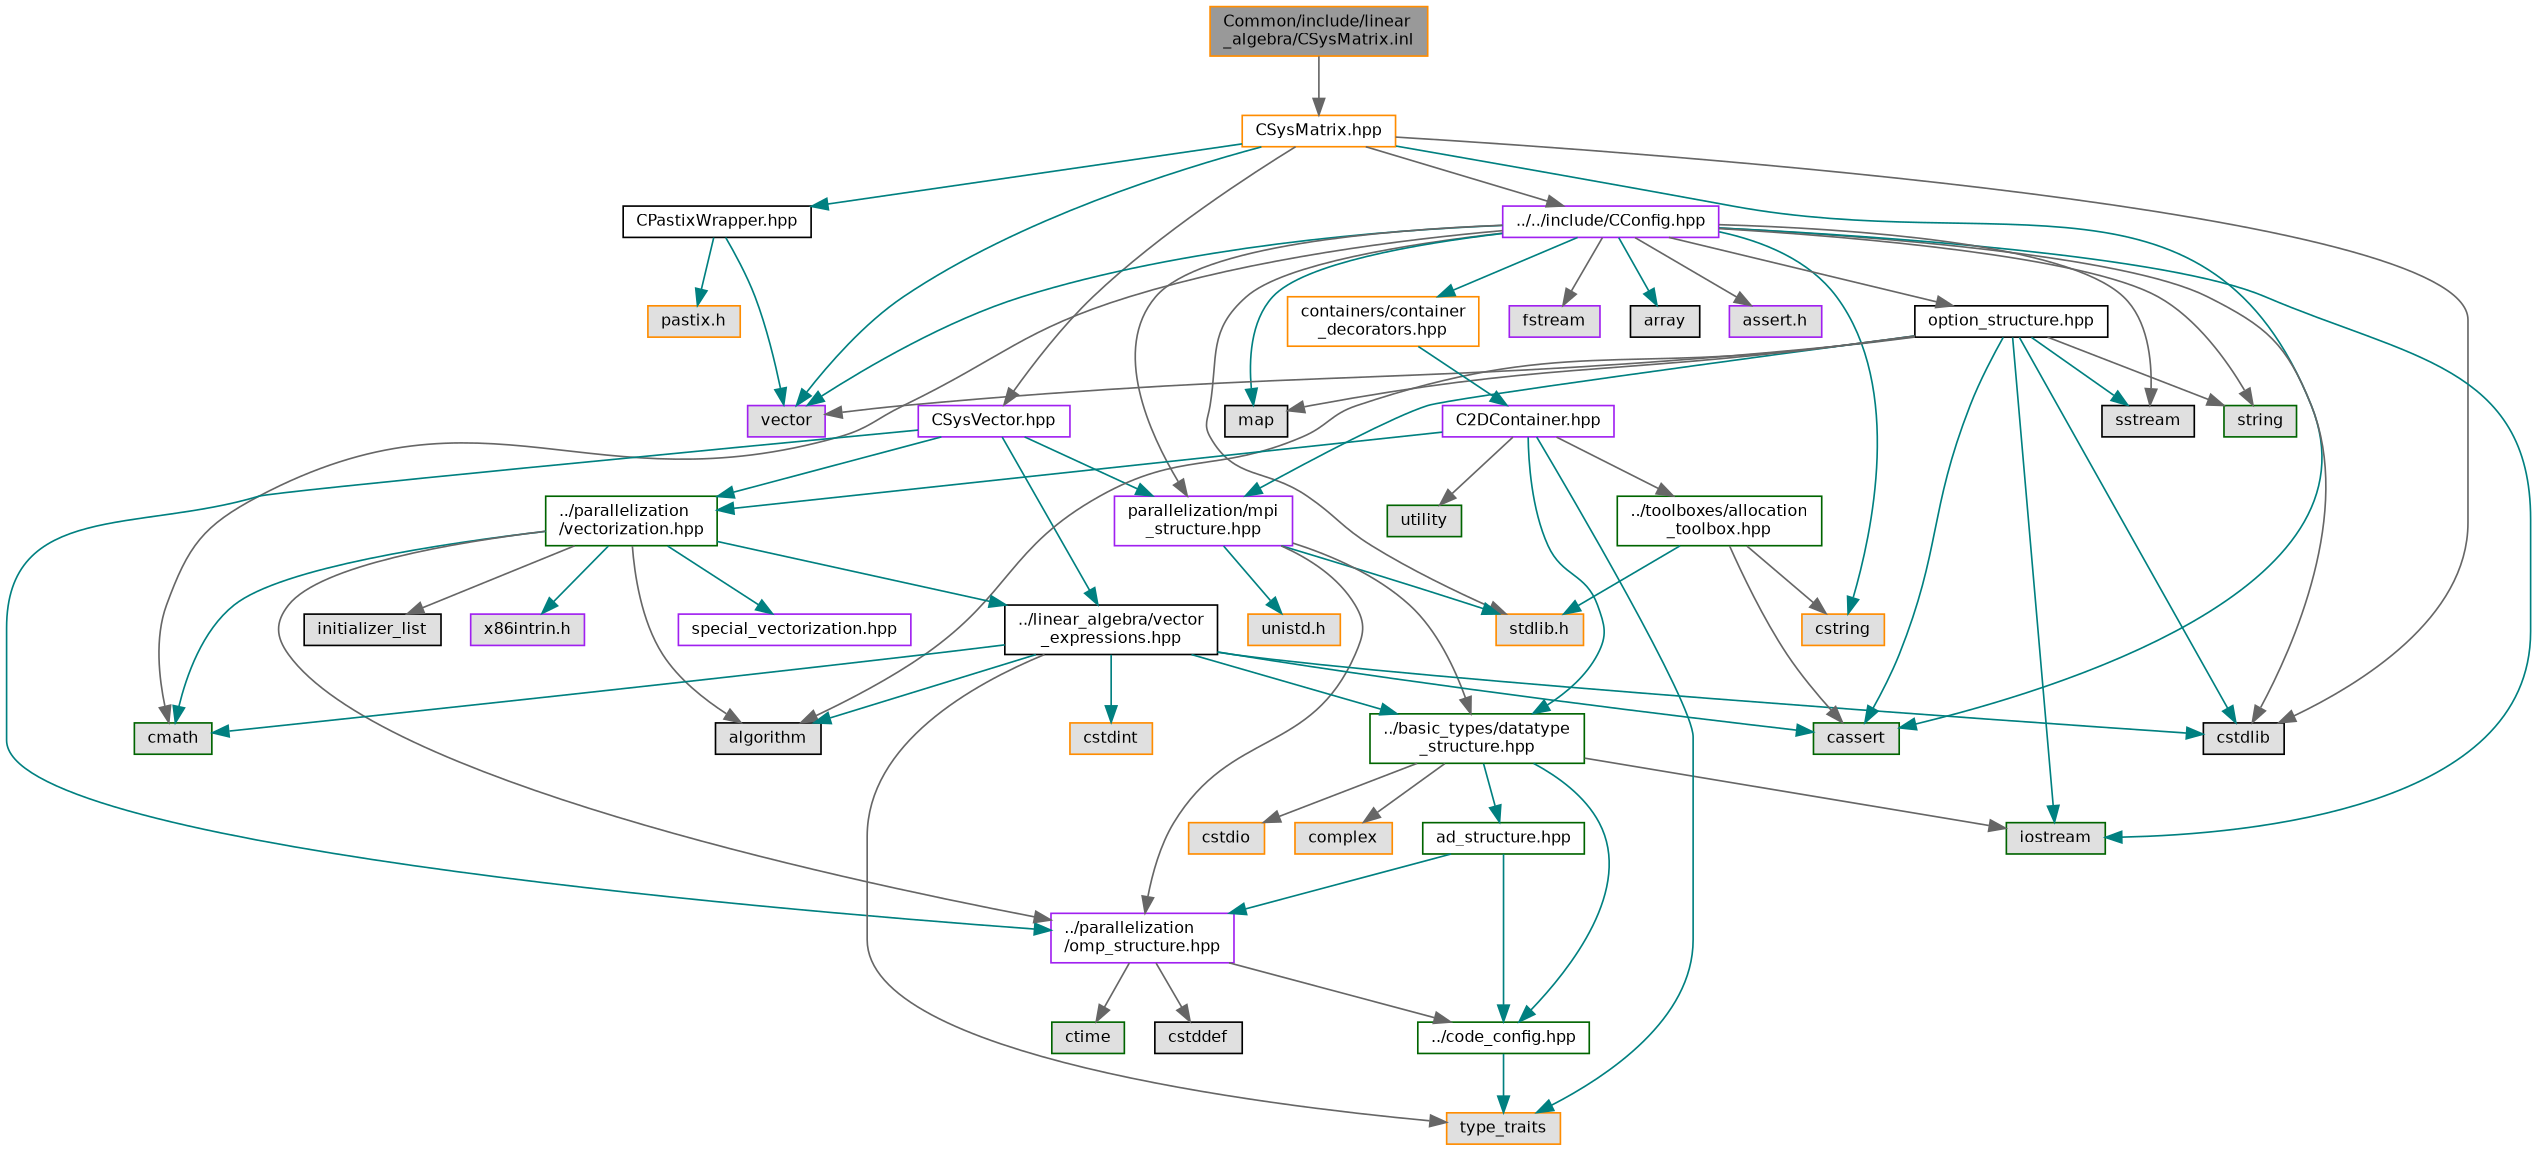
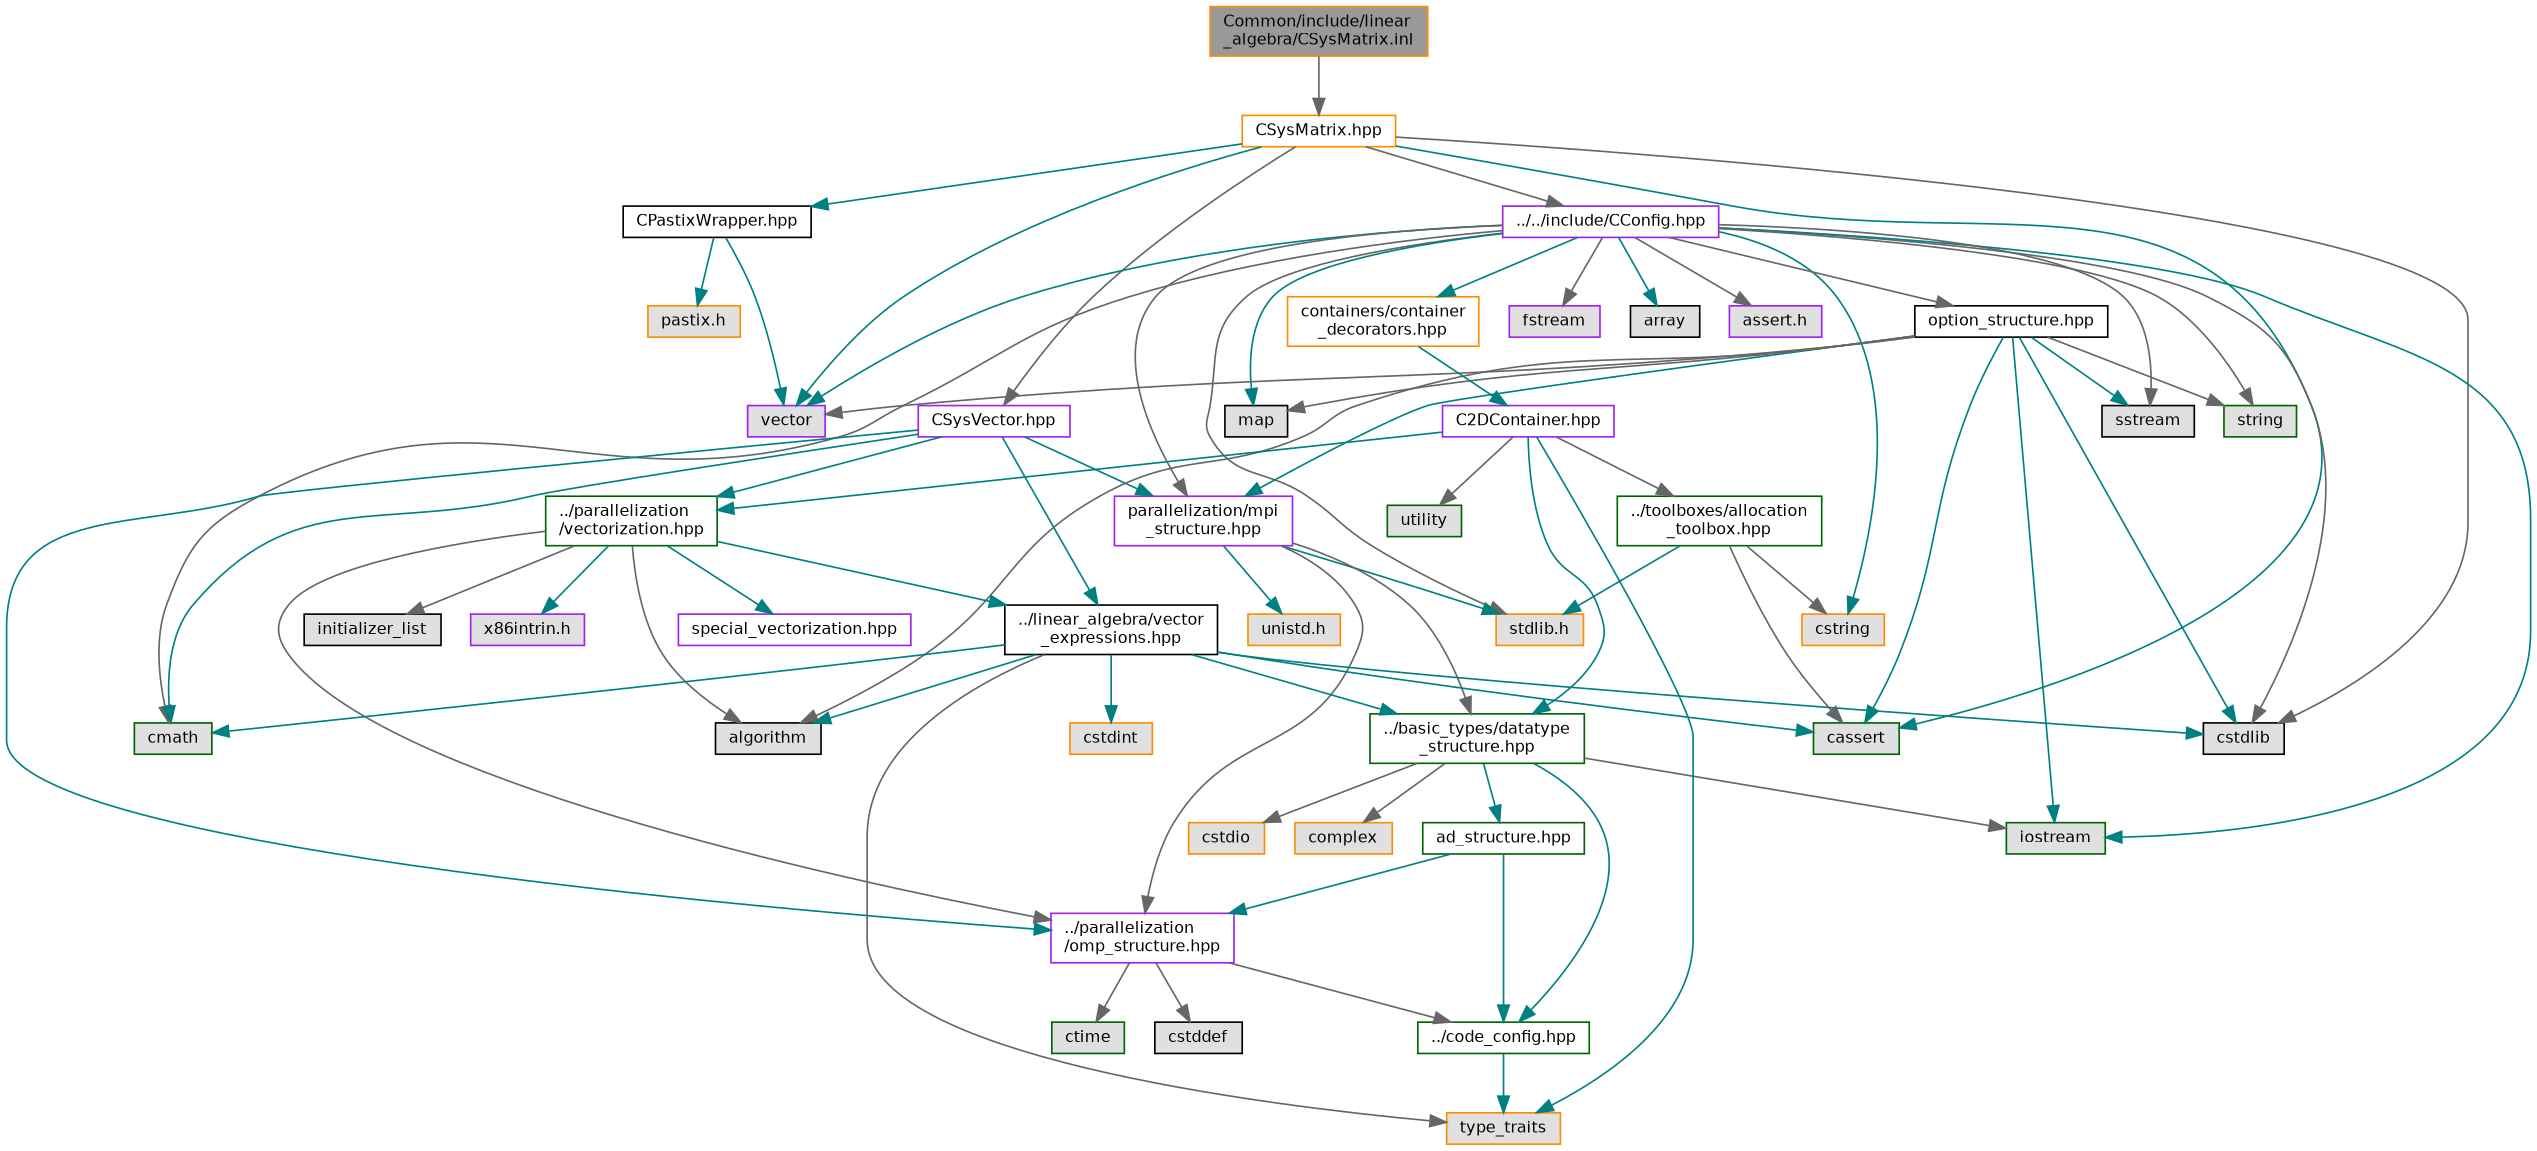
edge "../parallelization /vectorization.hpp" -> "cmath": now "CSysVector.hpp" -> "cmath"
